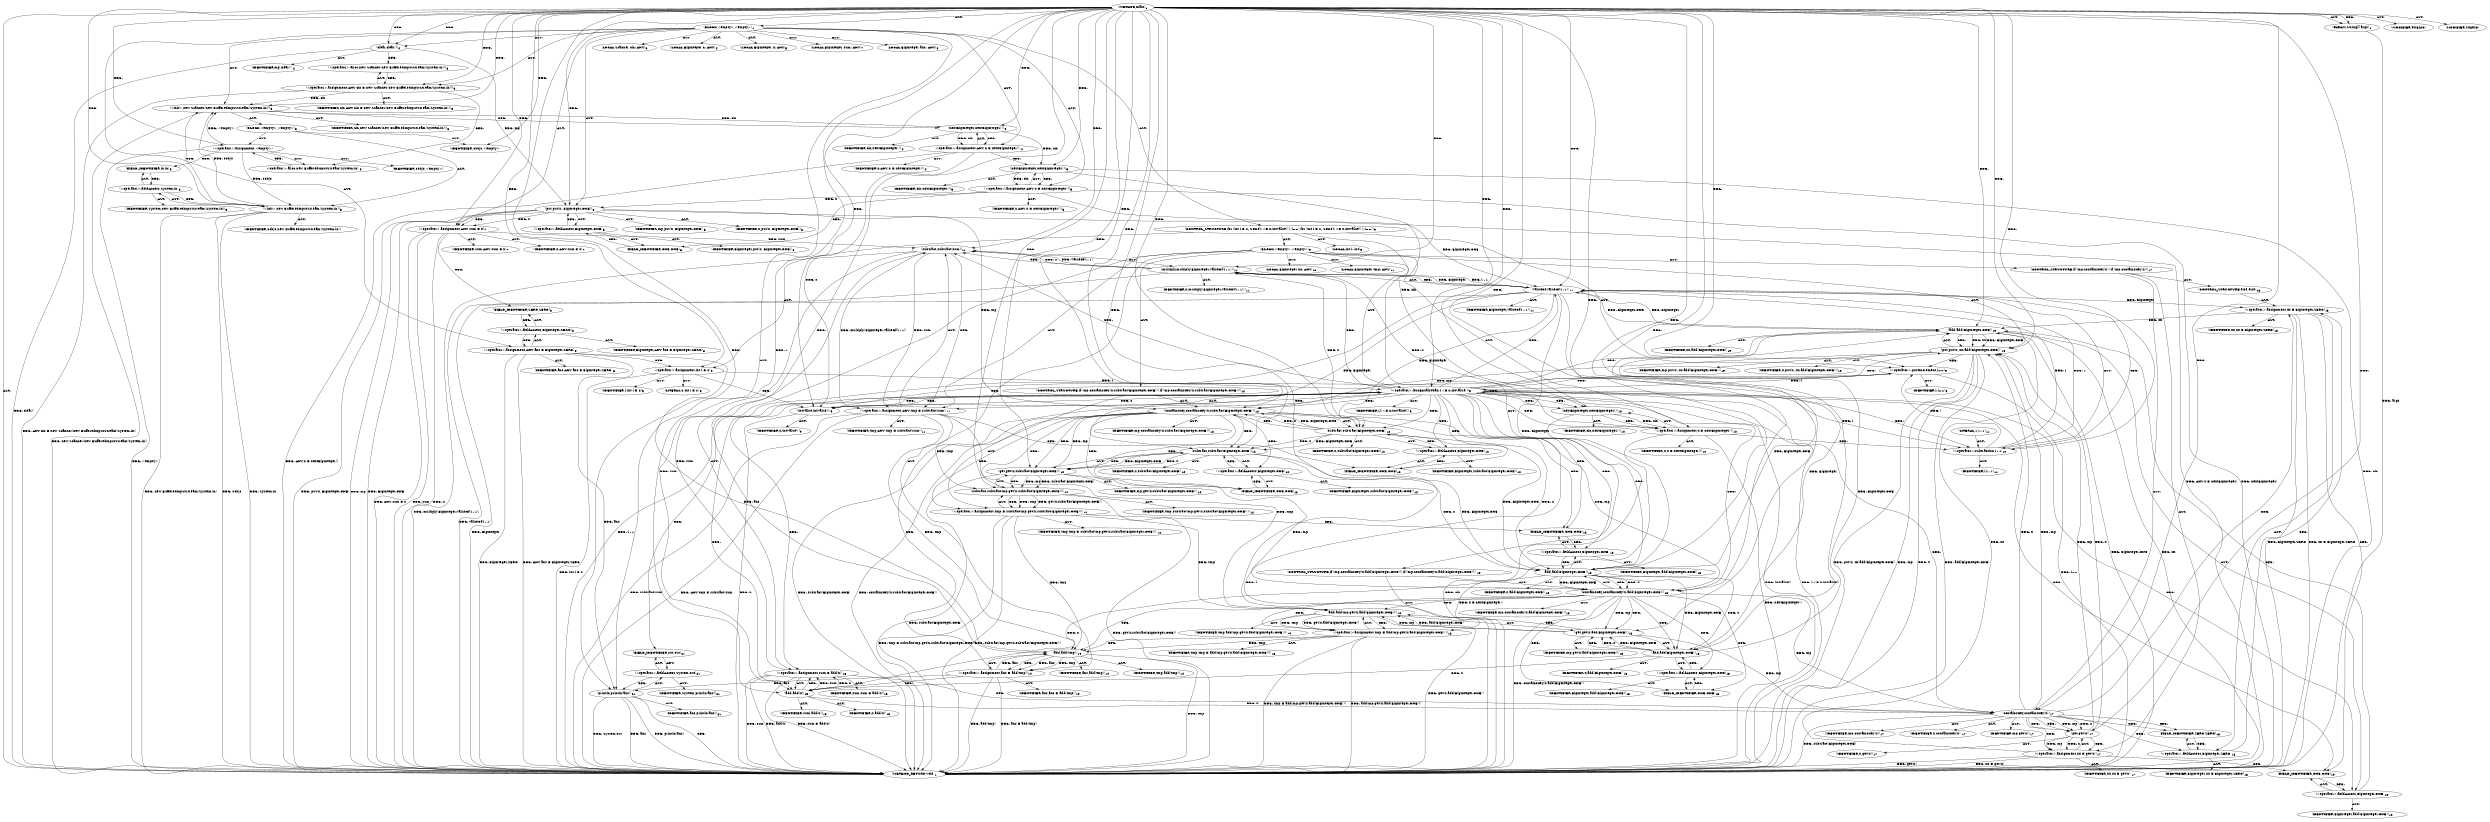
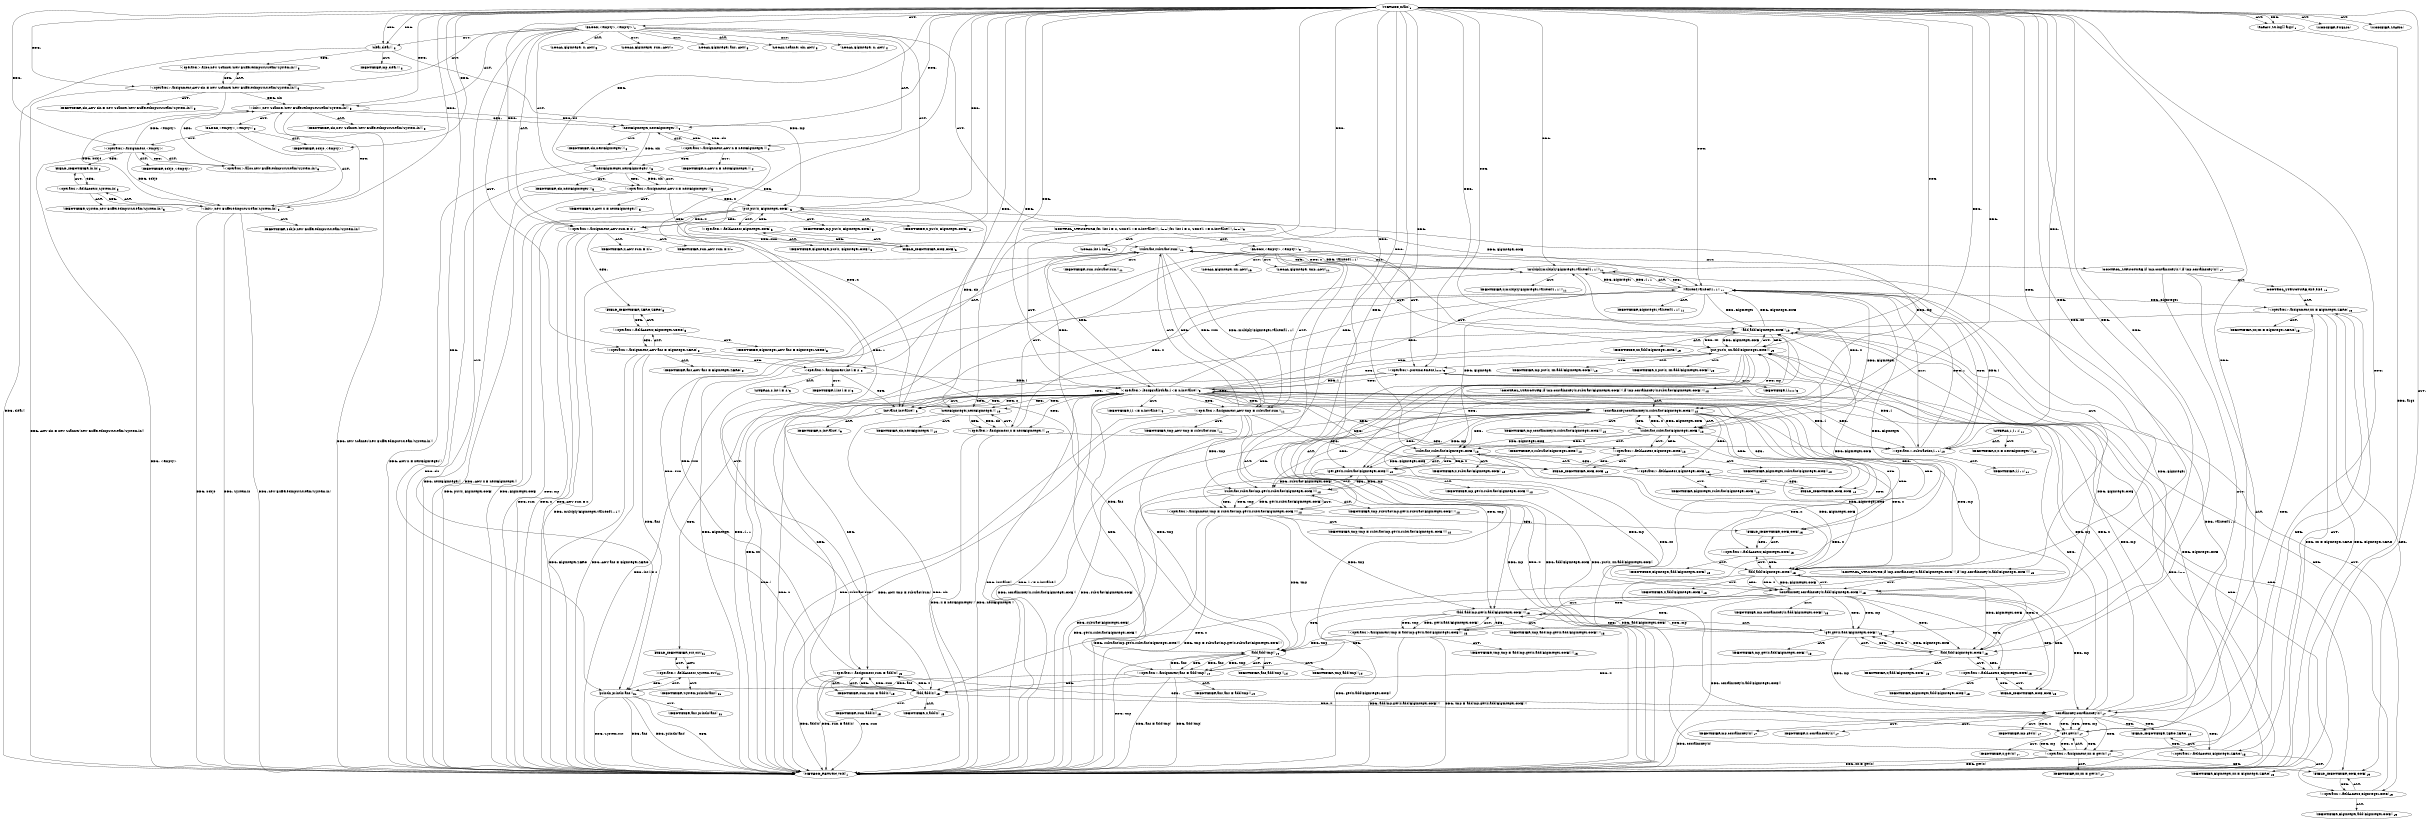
node "(IDENTIFIER,sum,subtract(sum))": added
edge "(<operator>.assignment,x = nextBigInteger())" -> "(IDENTIFIER,x,x = nextBigInteger())": now "(LITERAL,1,i - 1)" -> "(IDENTIFIER,x,x = nextBigInteger())"
edge "(containsKey,containsKey(x))" -> "(METHOD_RETURN,void)": label "DDG: subtract(BigInteger.ONE)" -> "DDG: containsKey(x)"
